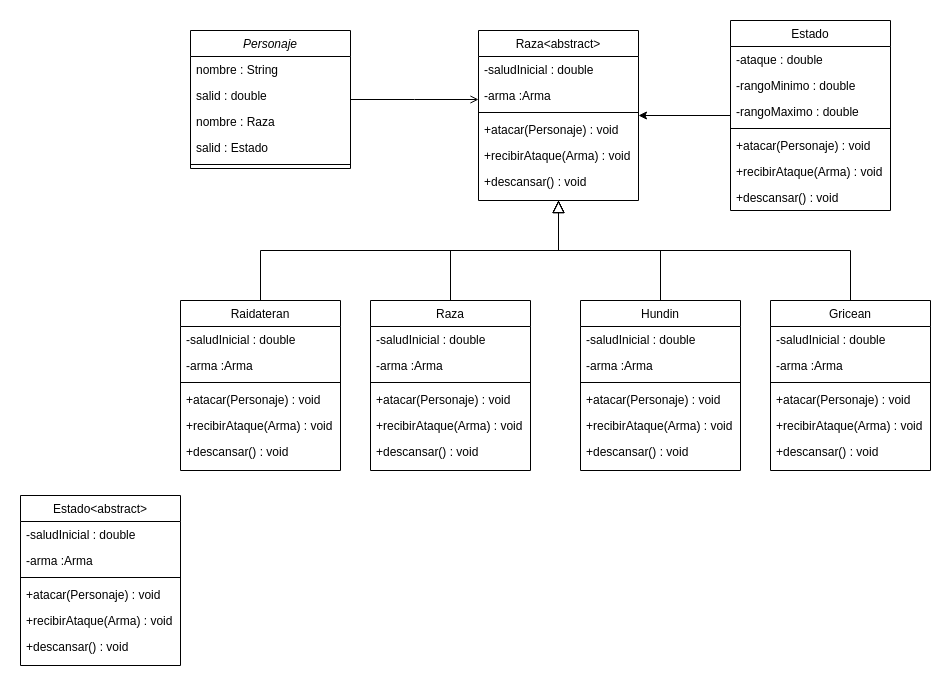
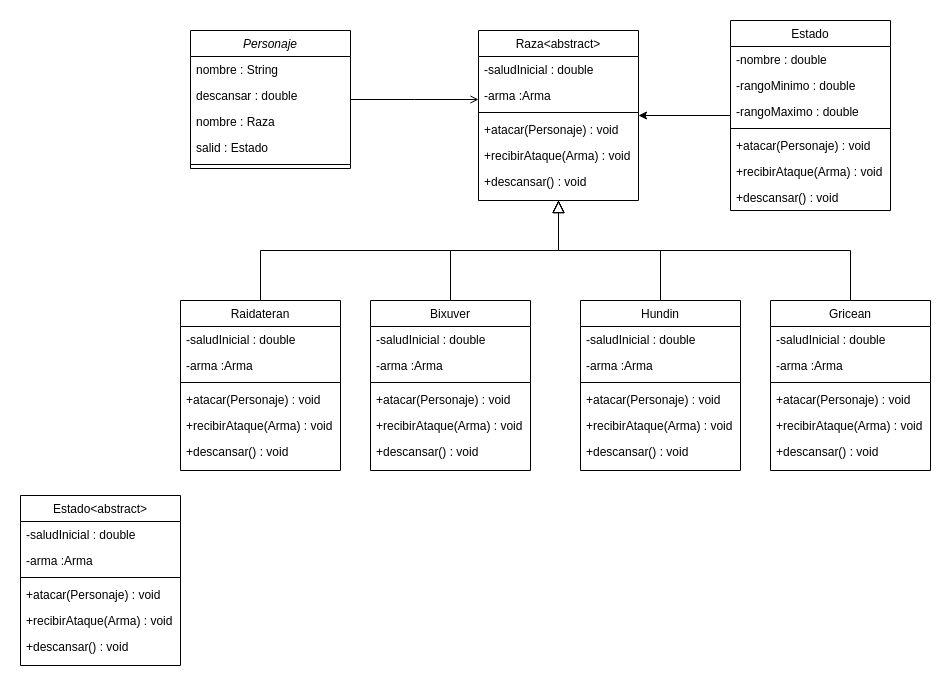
node "-ataque : double": label "-ataque : double" -> "-nombre : double"
node "salid : double": label "salid : double" -> "descansar : double"
node "Raza": label "Raza" -> "Bixuver"
